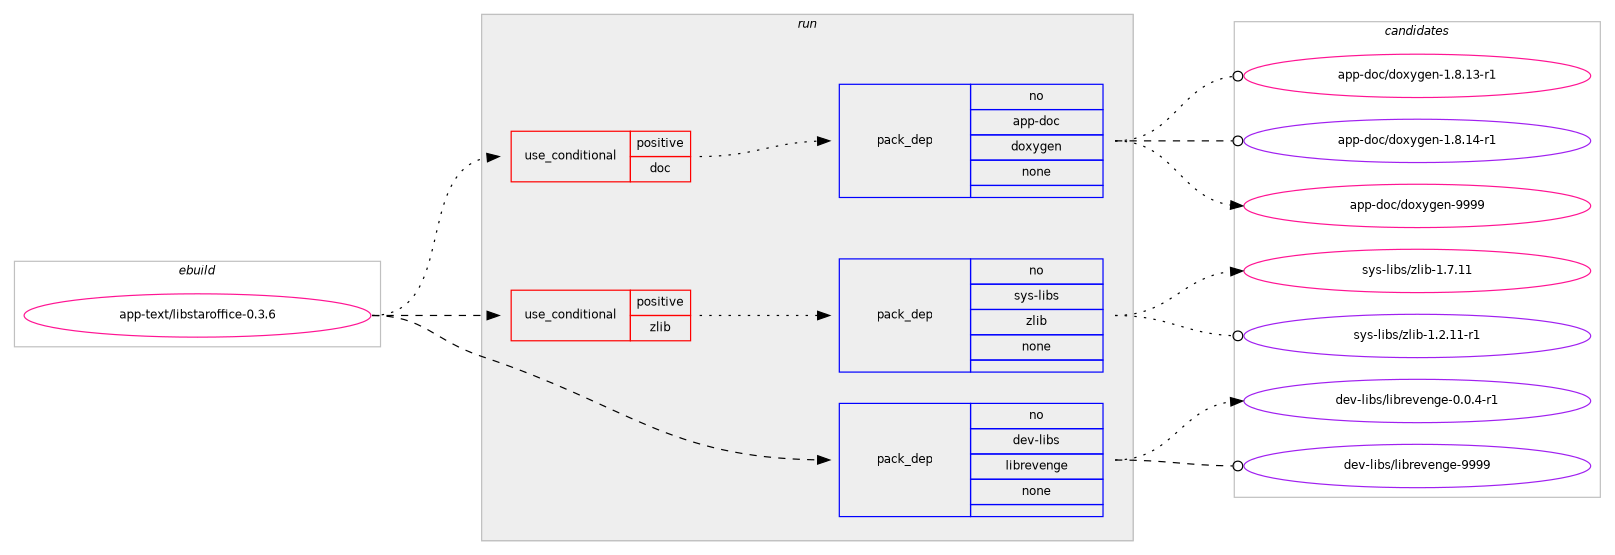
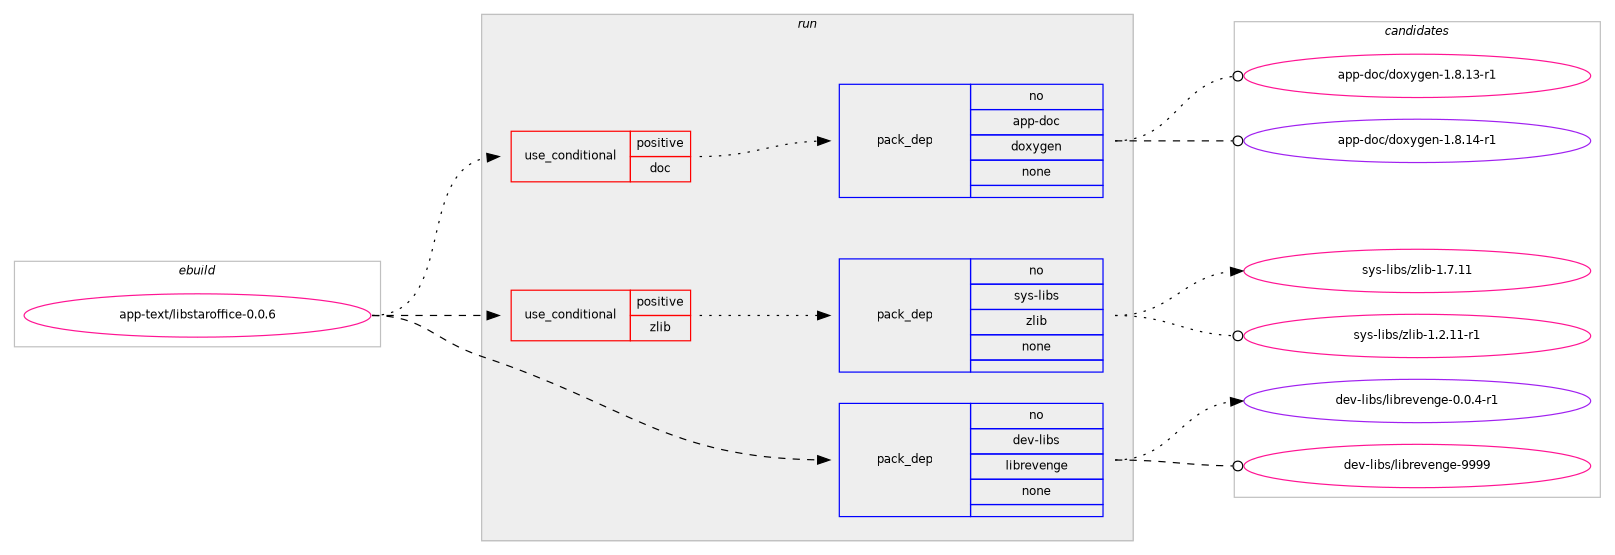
node "app-doc/doxygen-9999": removed
node "app-text/libstaroffice-0.3.6": label "app-text/libstaroffice-0.3.6" -> "app-text/libstaroffice-0.0.6"
node "sys-libs/zlib-1.2.11-r1": color purple -> deeppink
node "dev-libs/librevenge-9999": color purple -> deeppink
